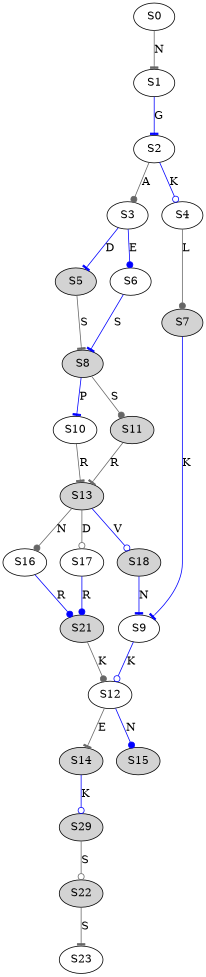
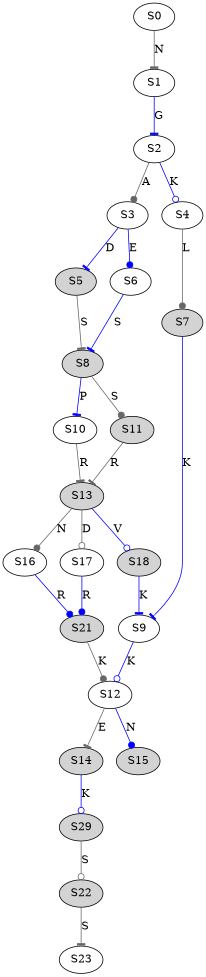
edge "S18" -> "S9": label "N" -> "K"
